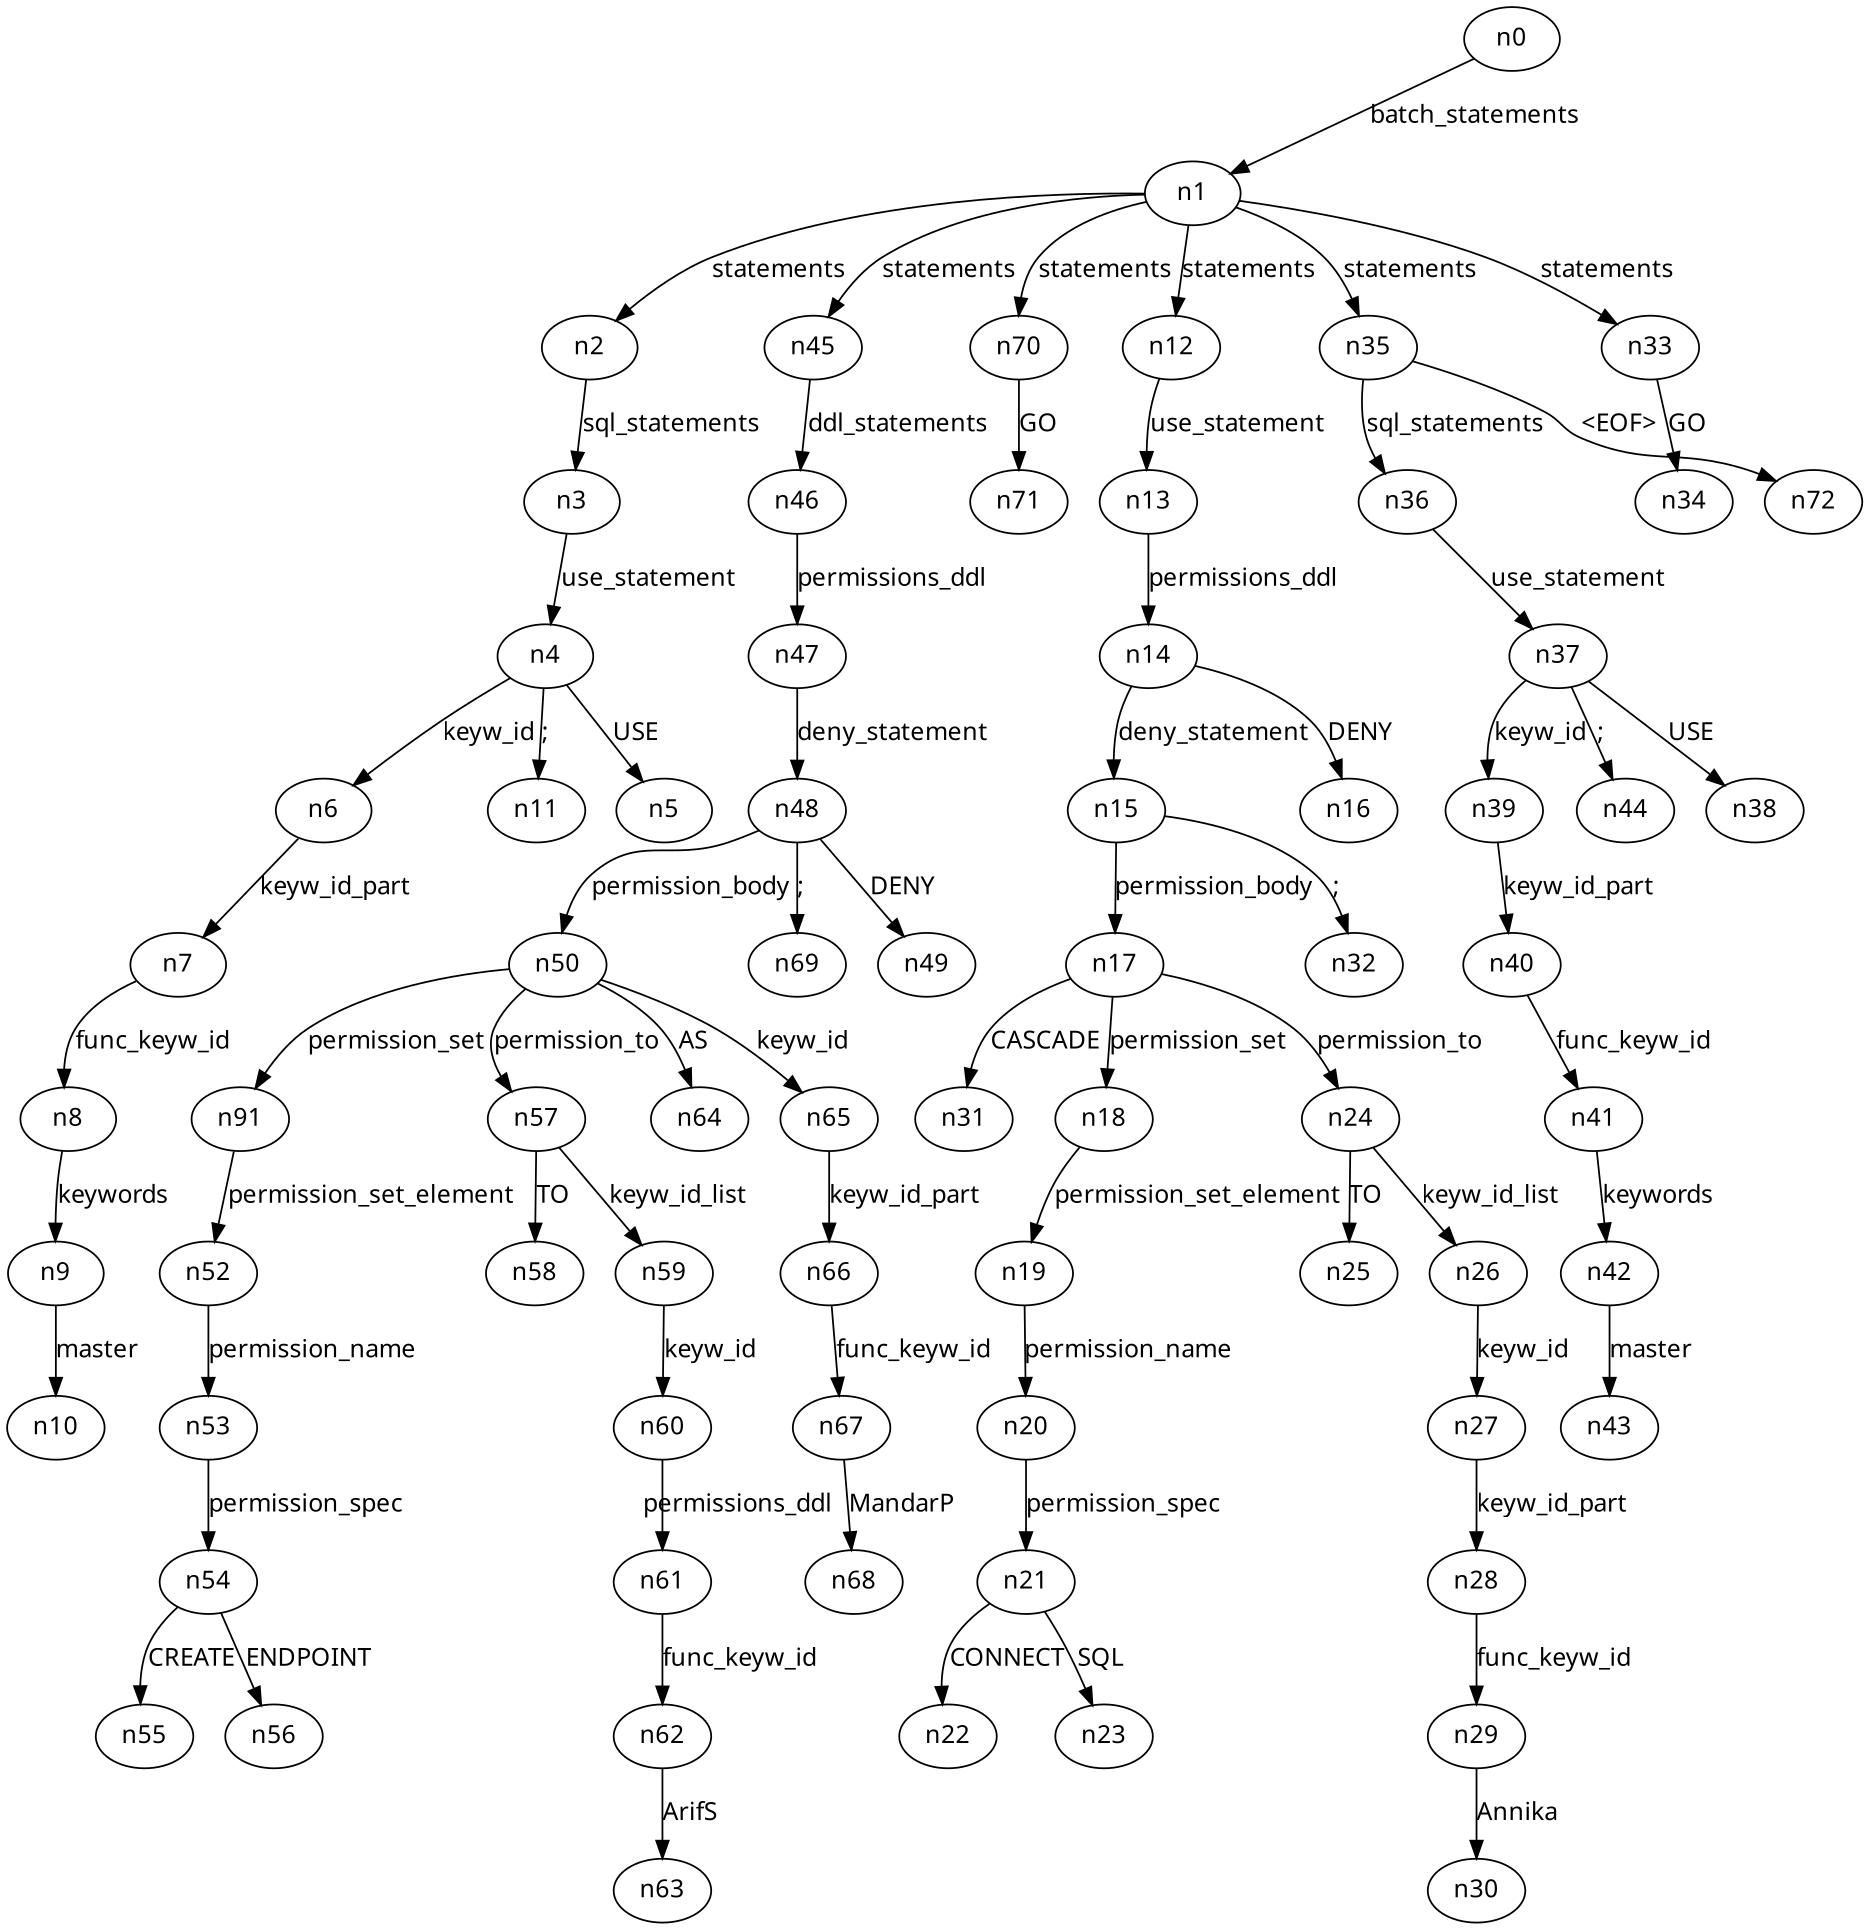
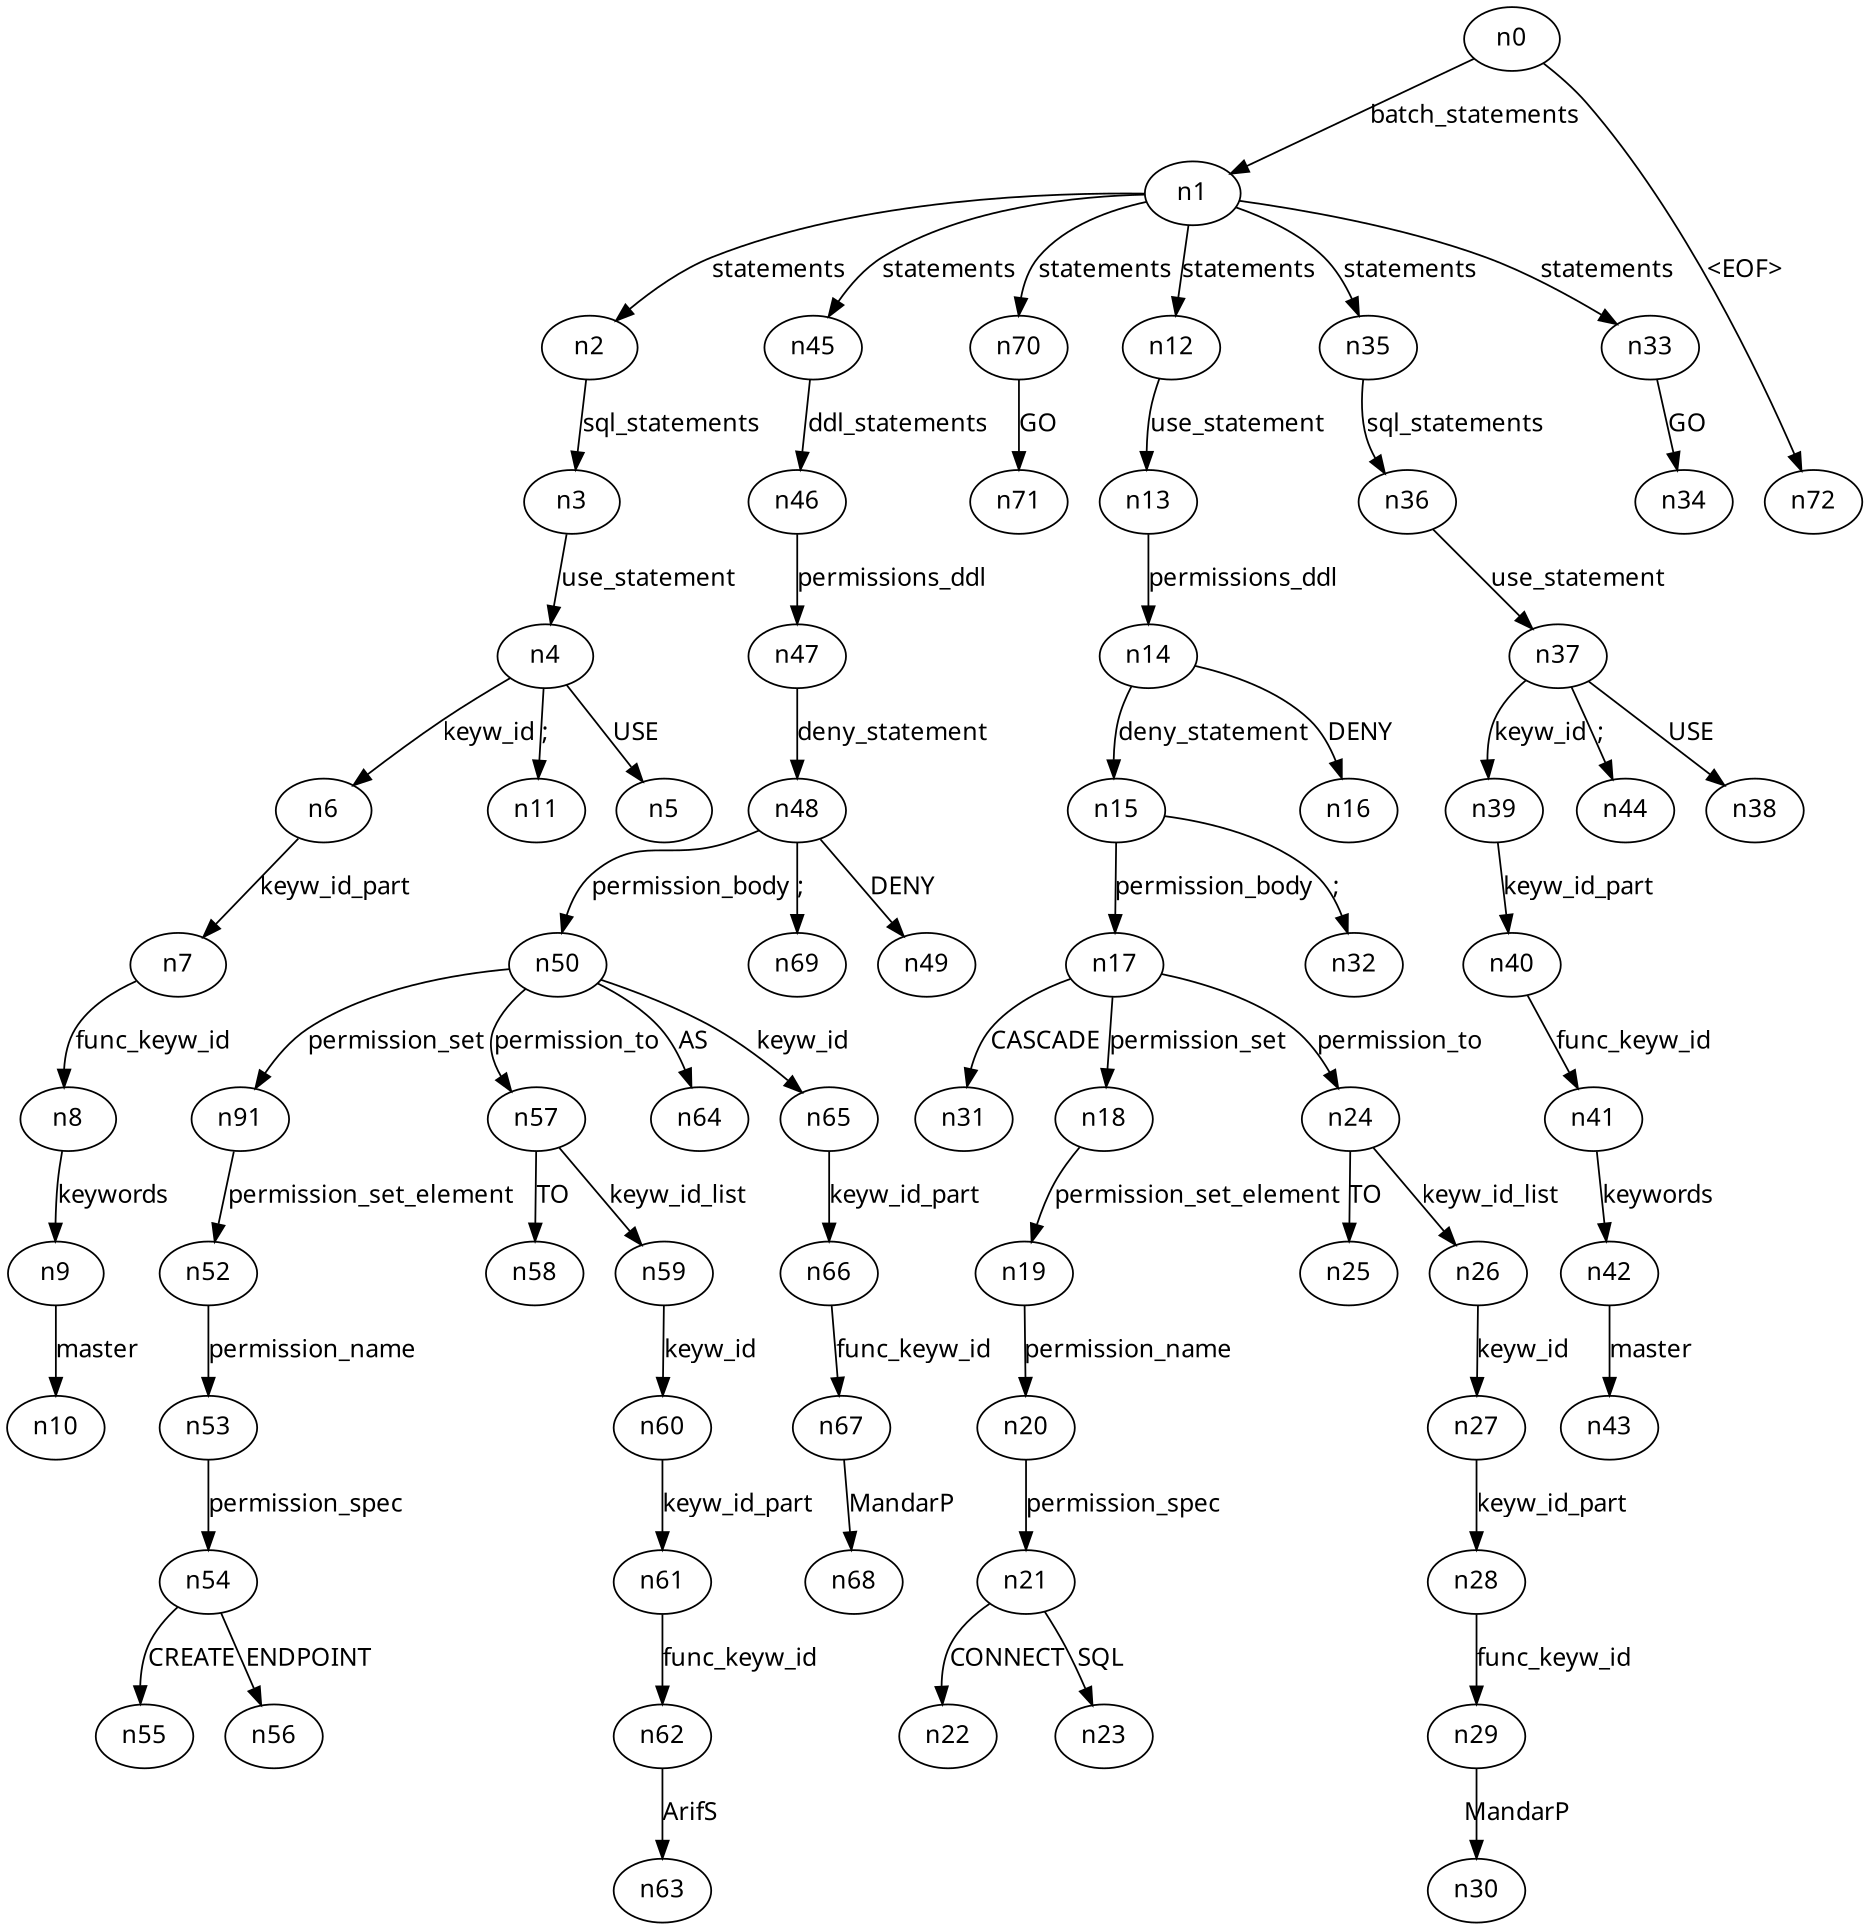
edge "n35" -> "n72": now "n0" -> "n72"
edge "n60" -> "n61": label "permissions_ddl" -> "keyw_id_part"
edge "n29" -> "n30": label "Annika" -> "MandarP"
